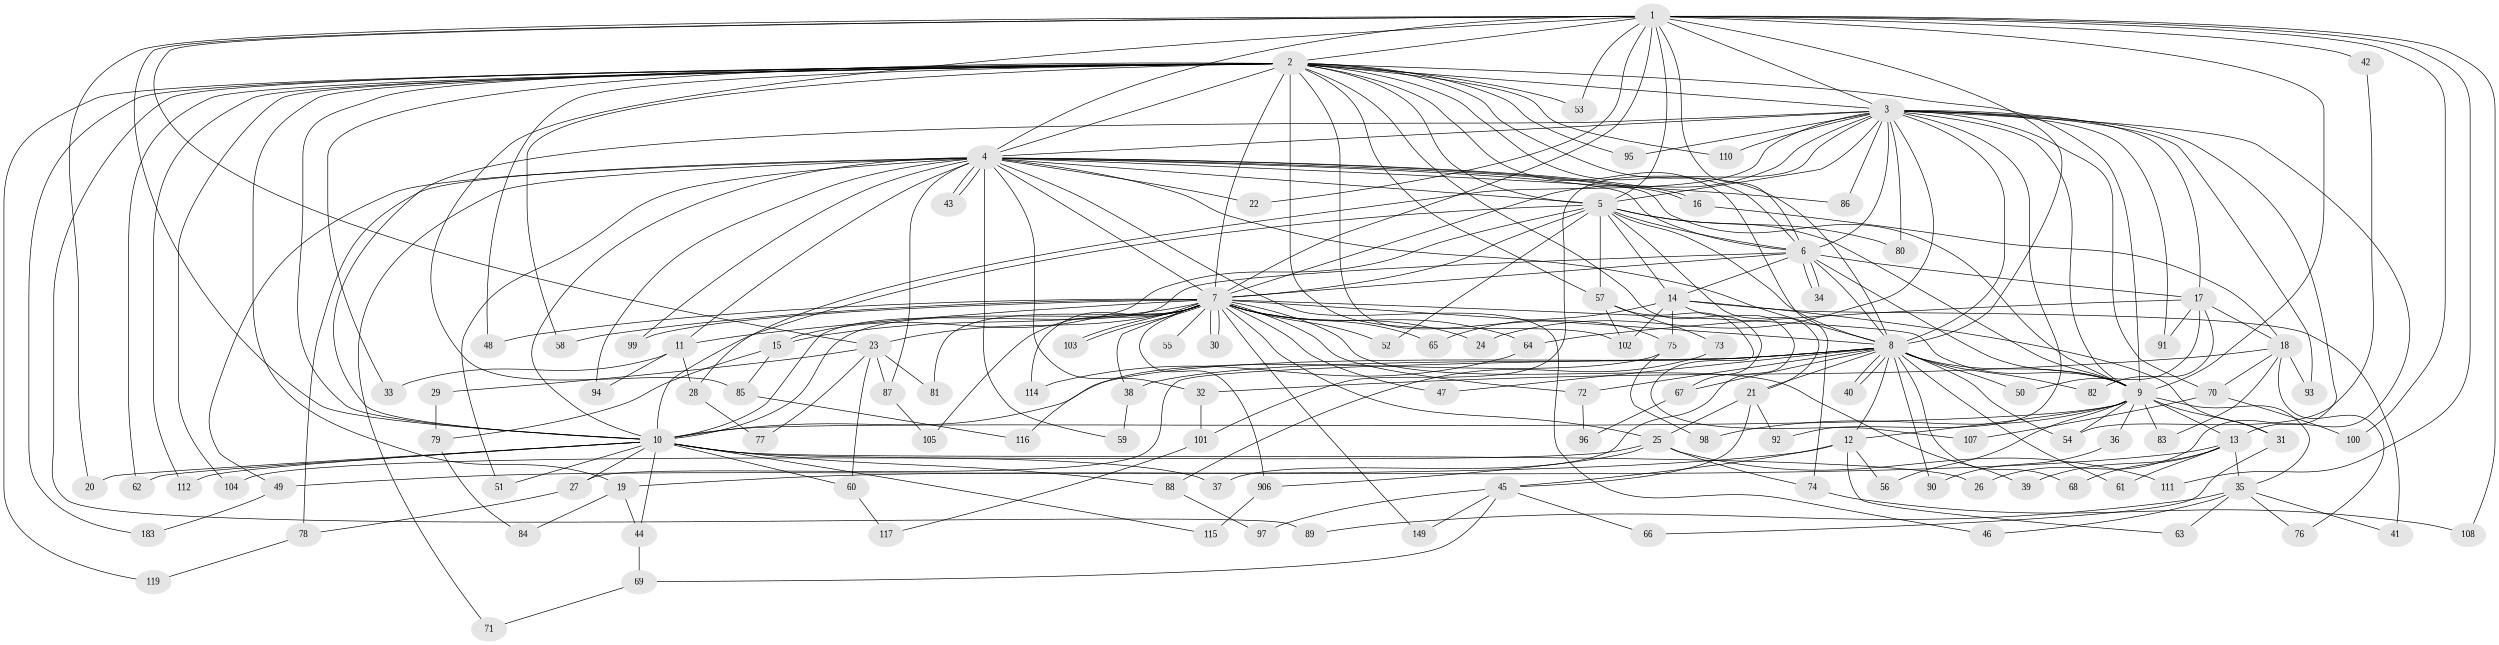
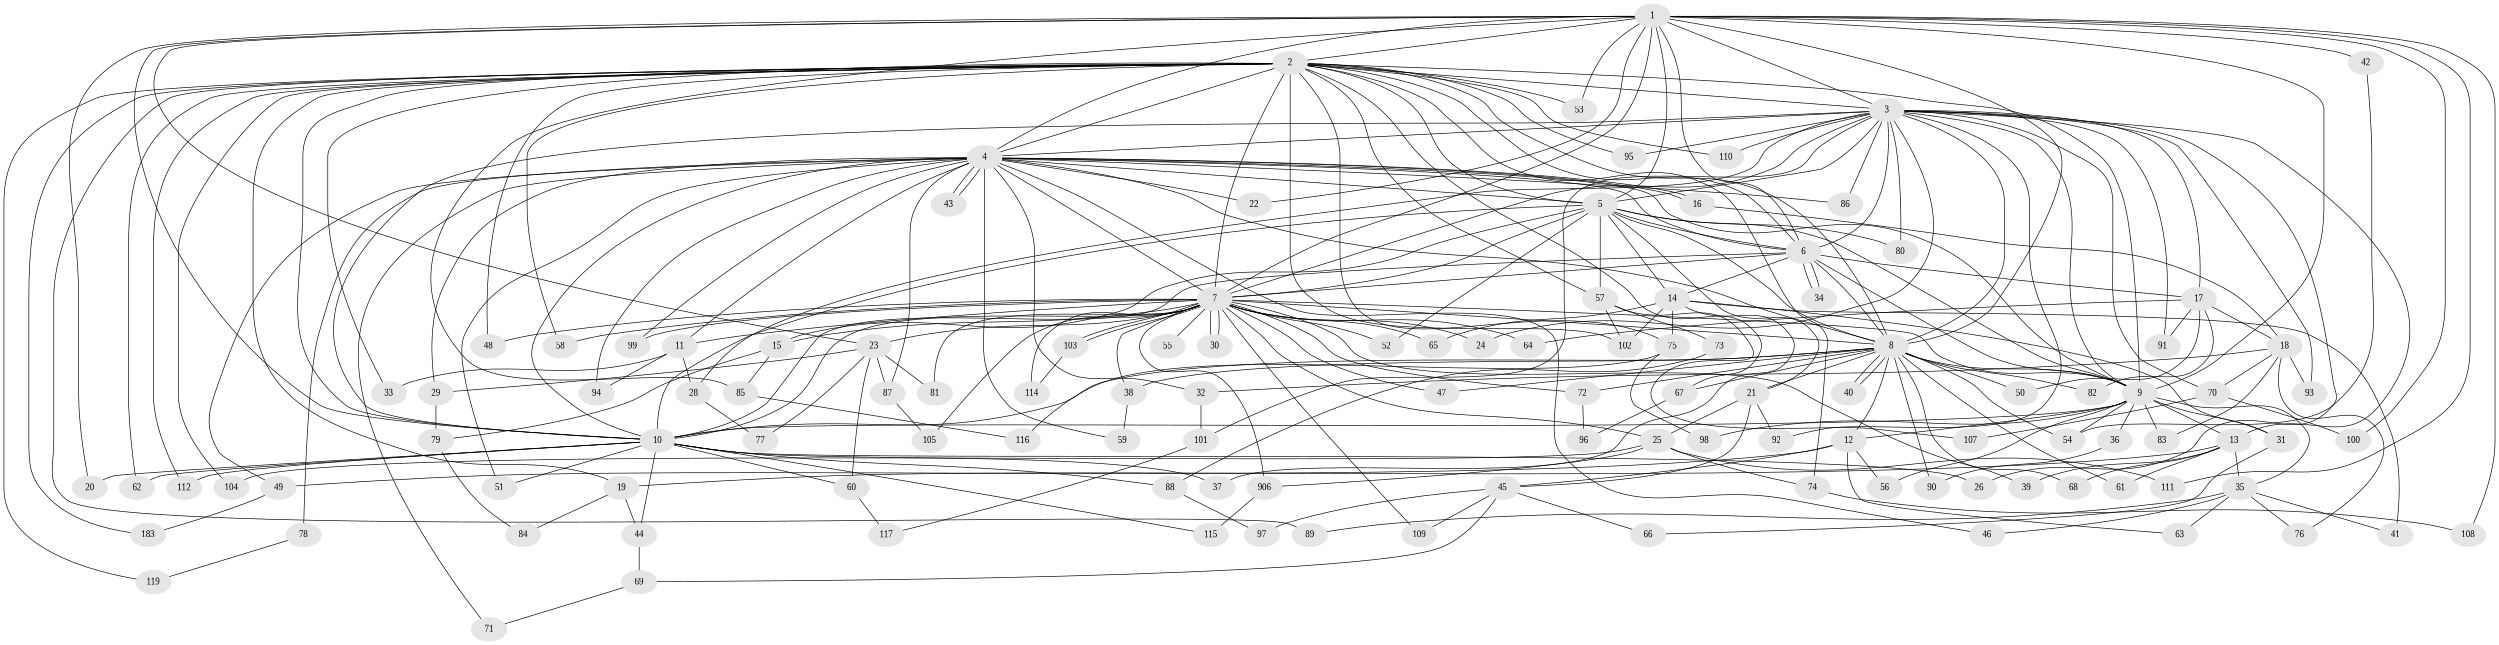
edge "4" -- "29": added
edge "64" -- "114": now "103" -- "114"
node "27": removed
node "149": label "149" -> "109"
